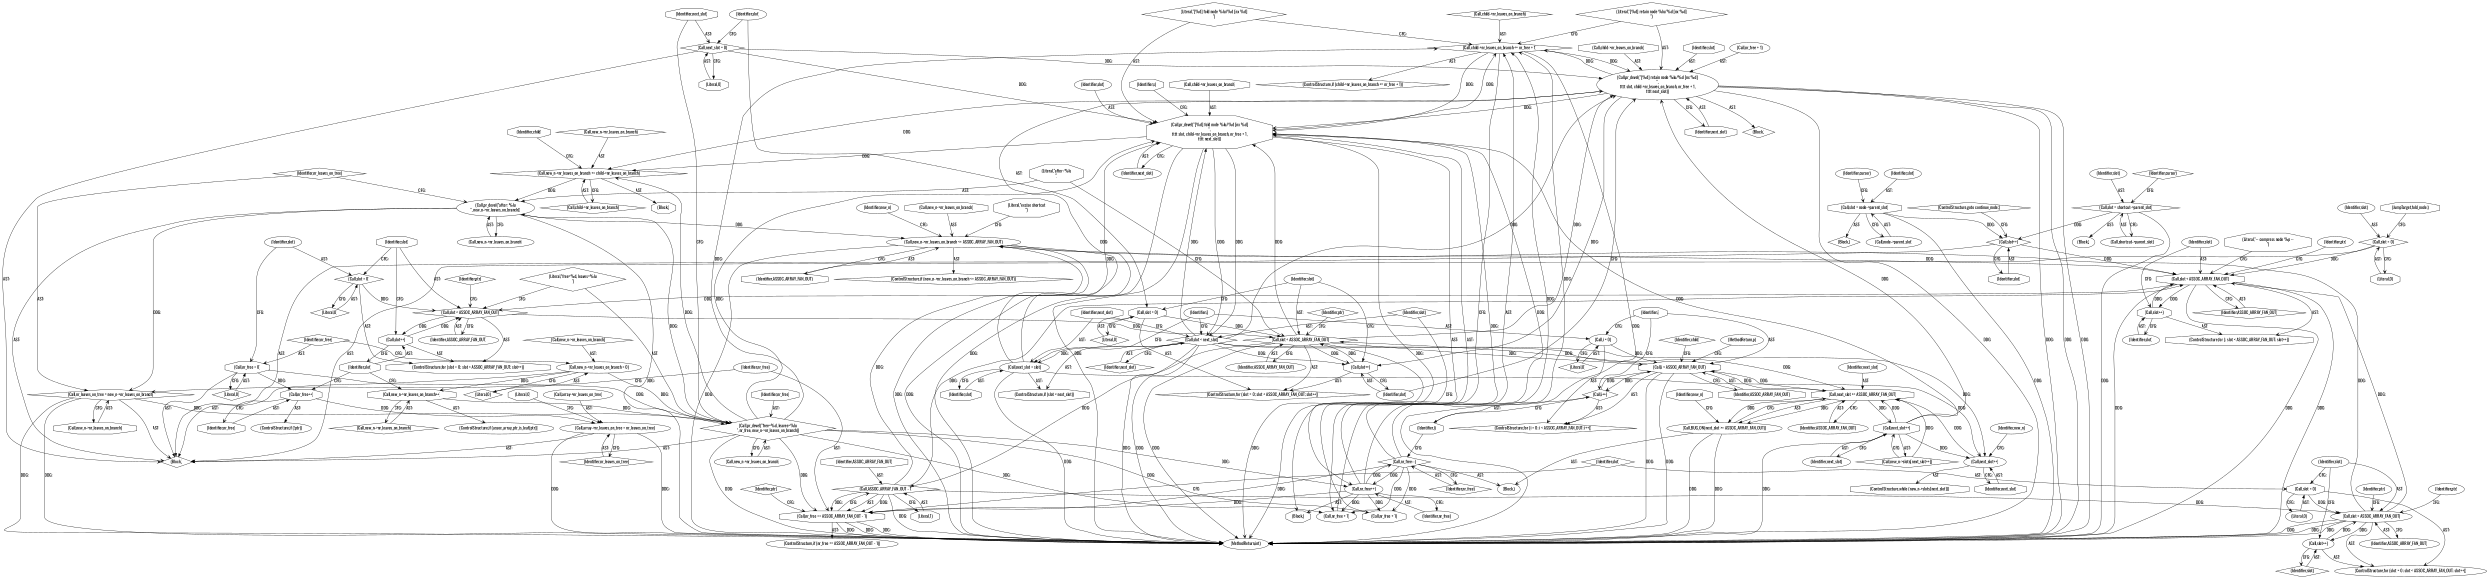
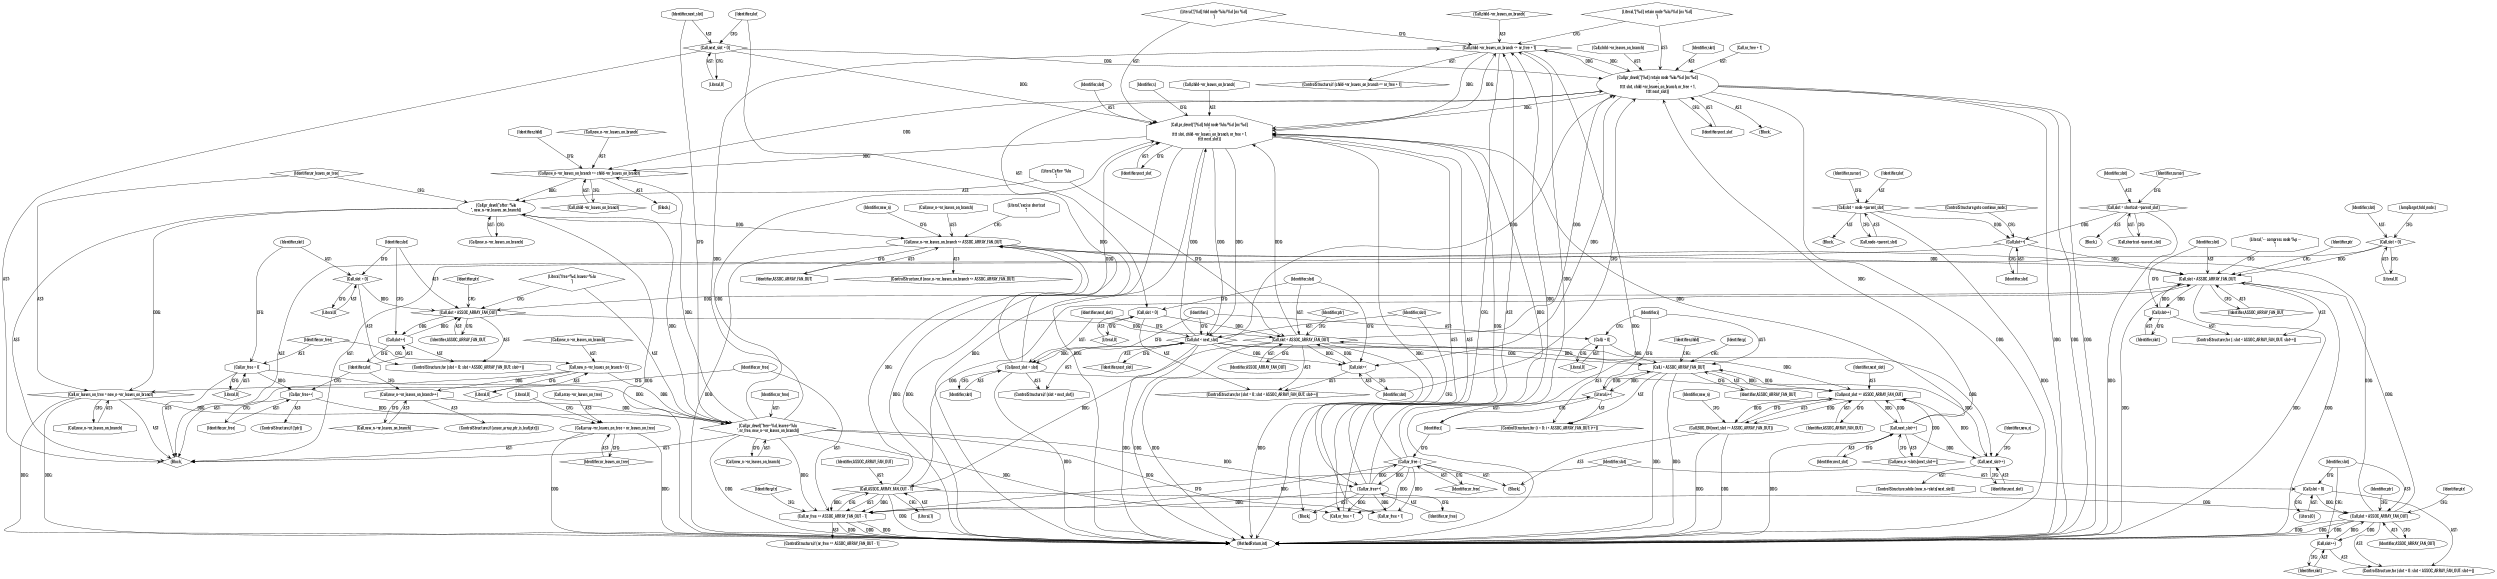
node "(Call,slot = node->parent_slot)": shape octagon -> diamond
node "(MethodReturn,p)": label "(MethodReturn,p)" -> "(Identifier,p)"
node "(Call,i++)": label "(Call,i++)" -> "(Literal,i++)"
